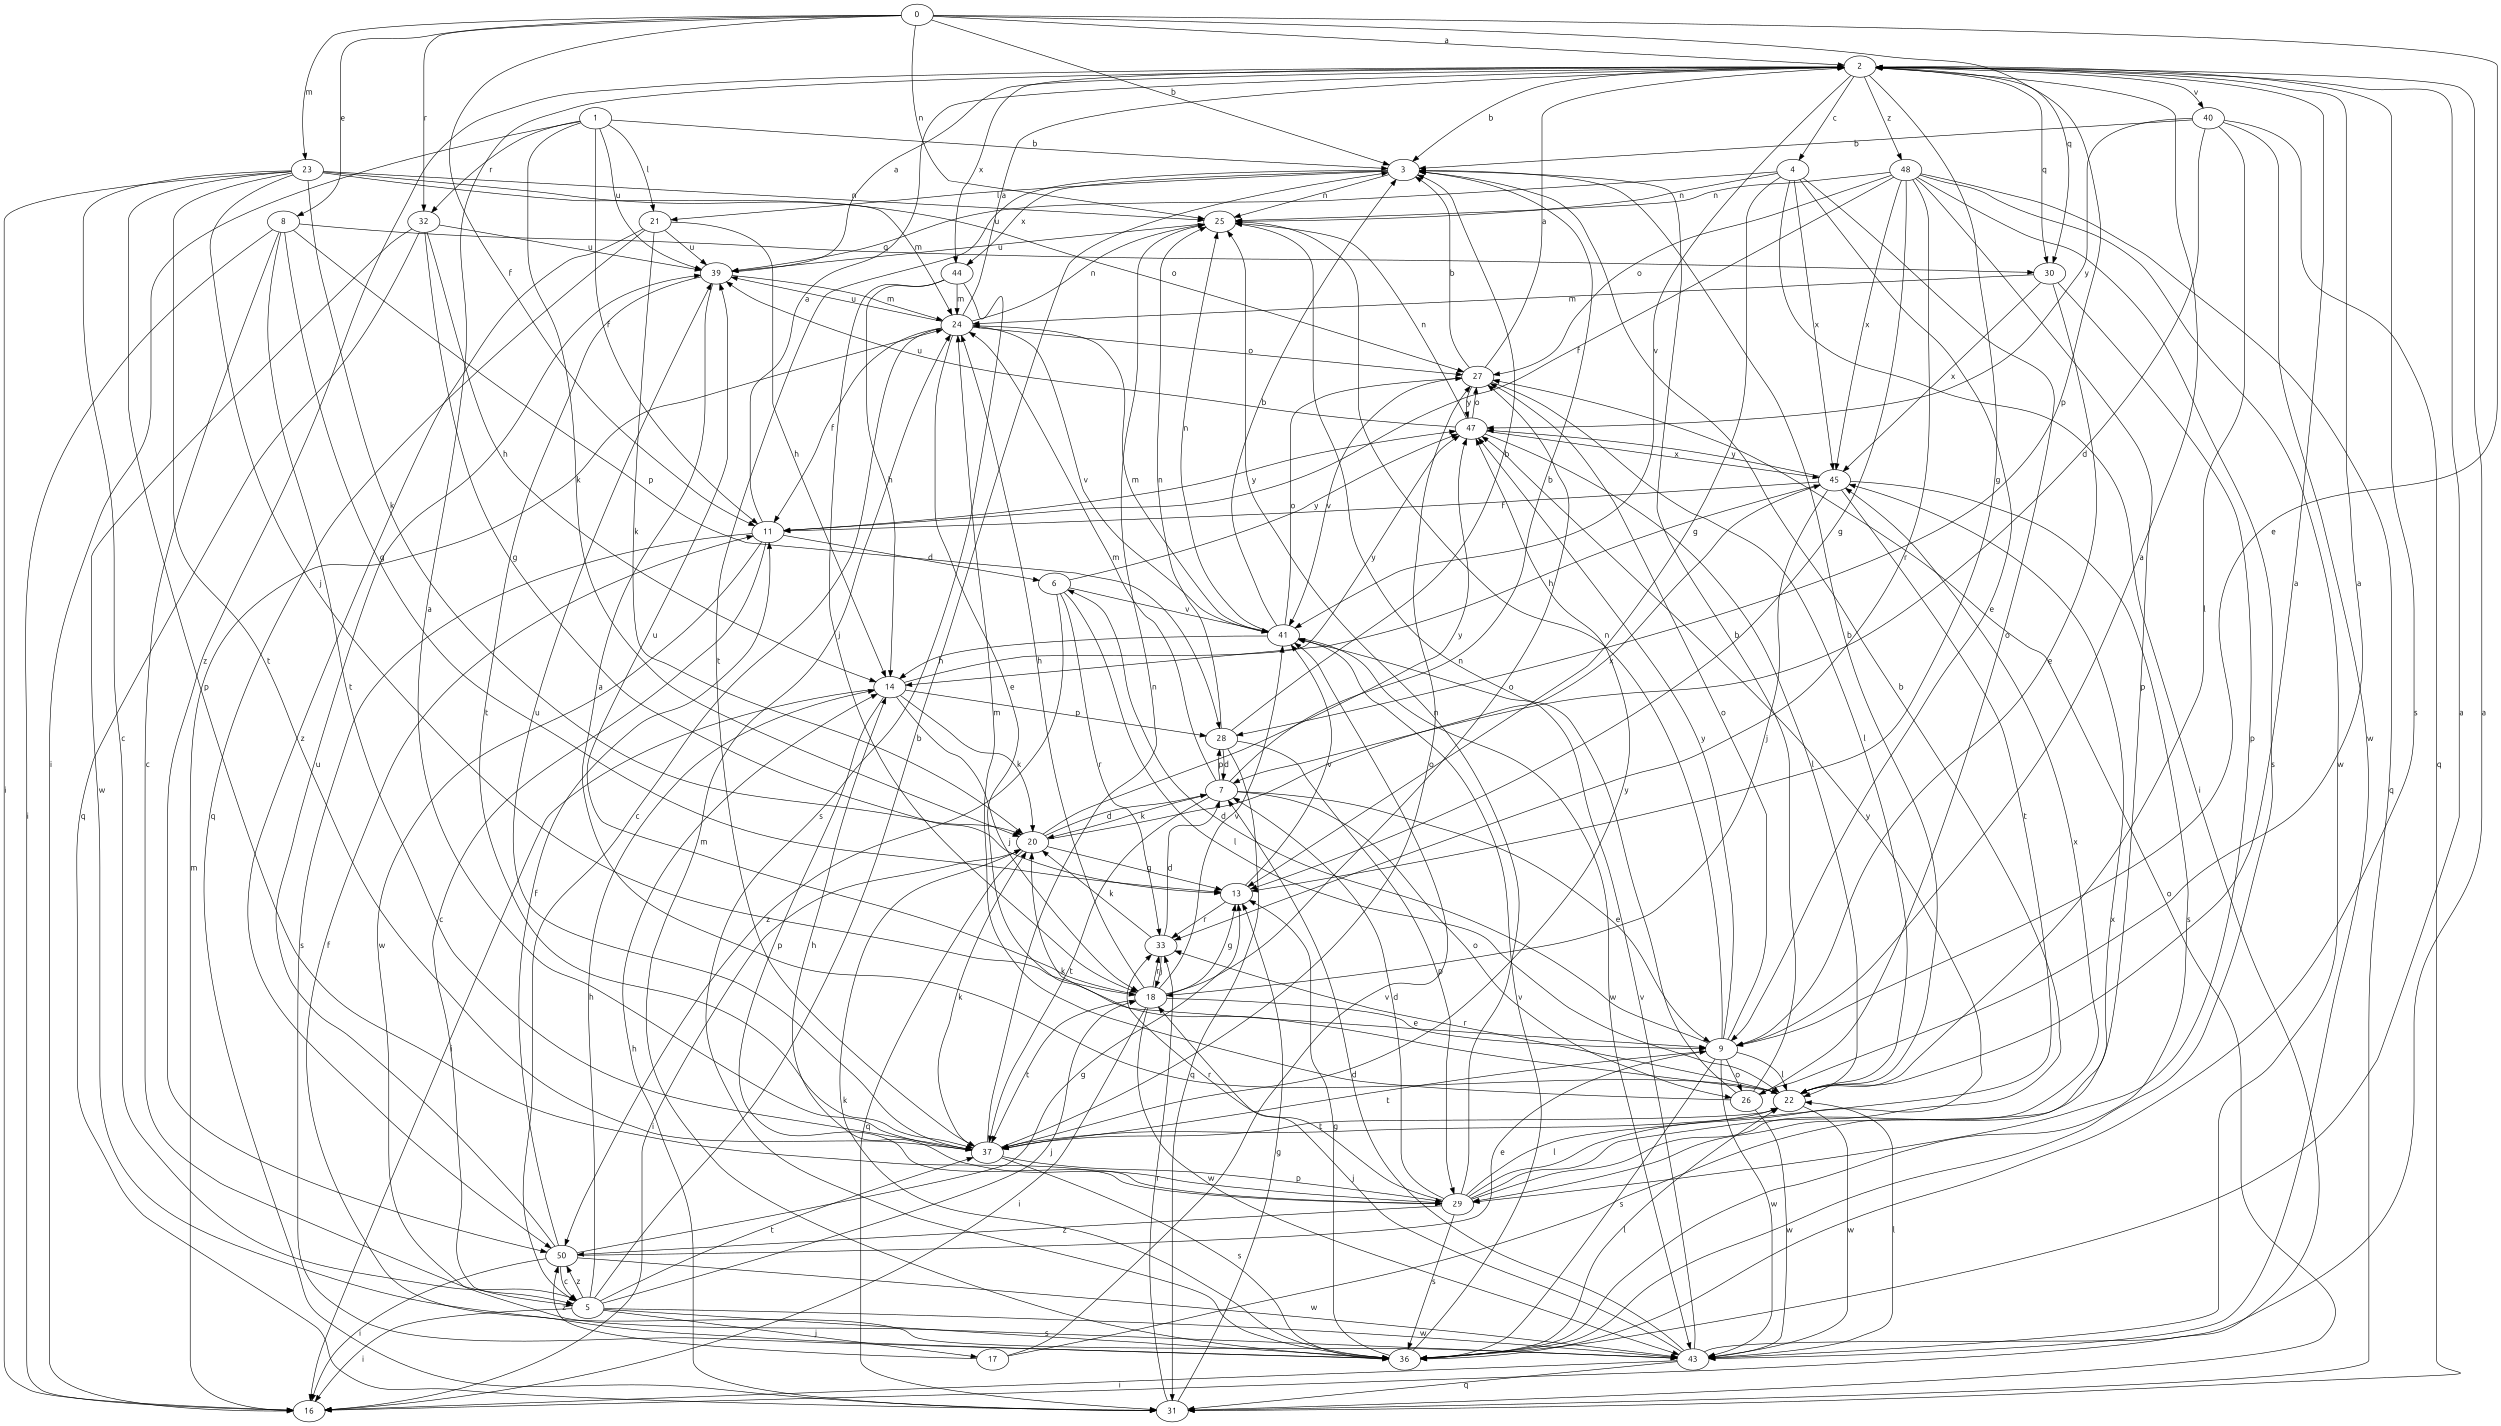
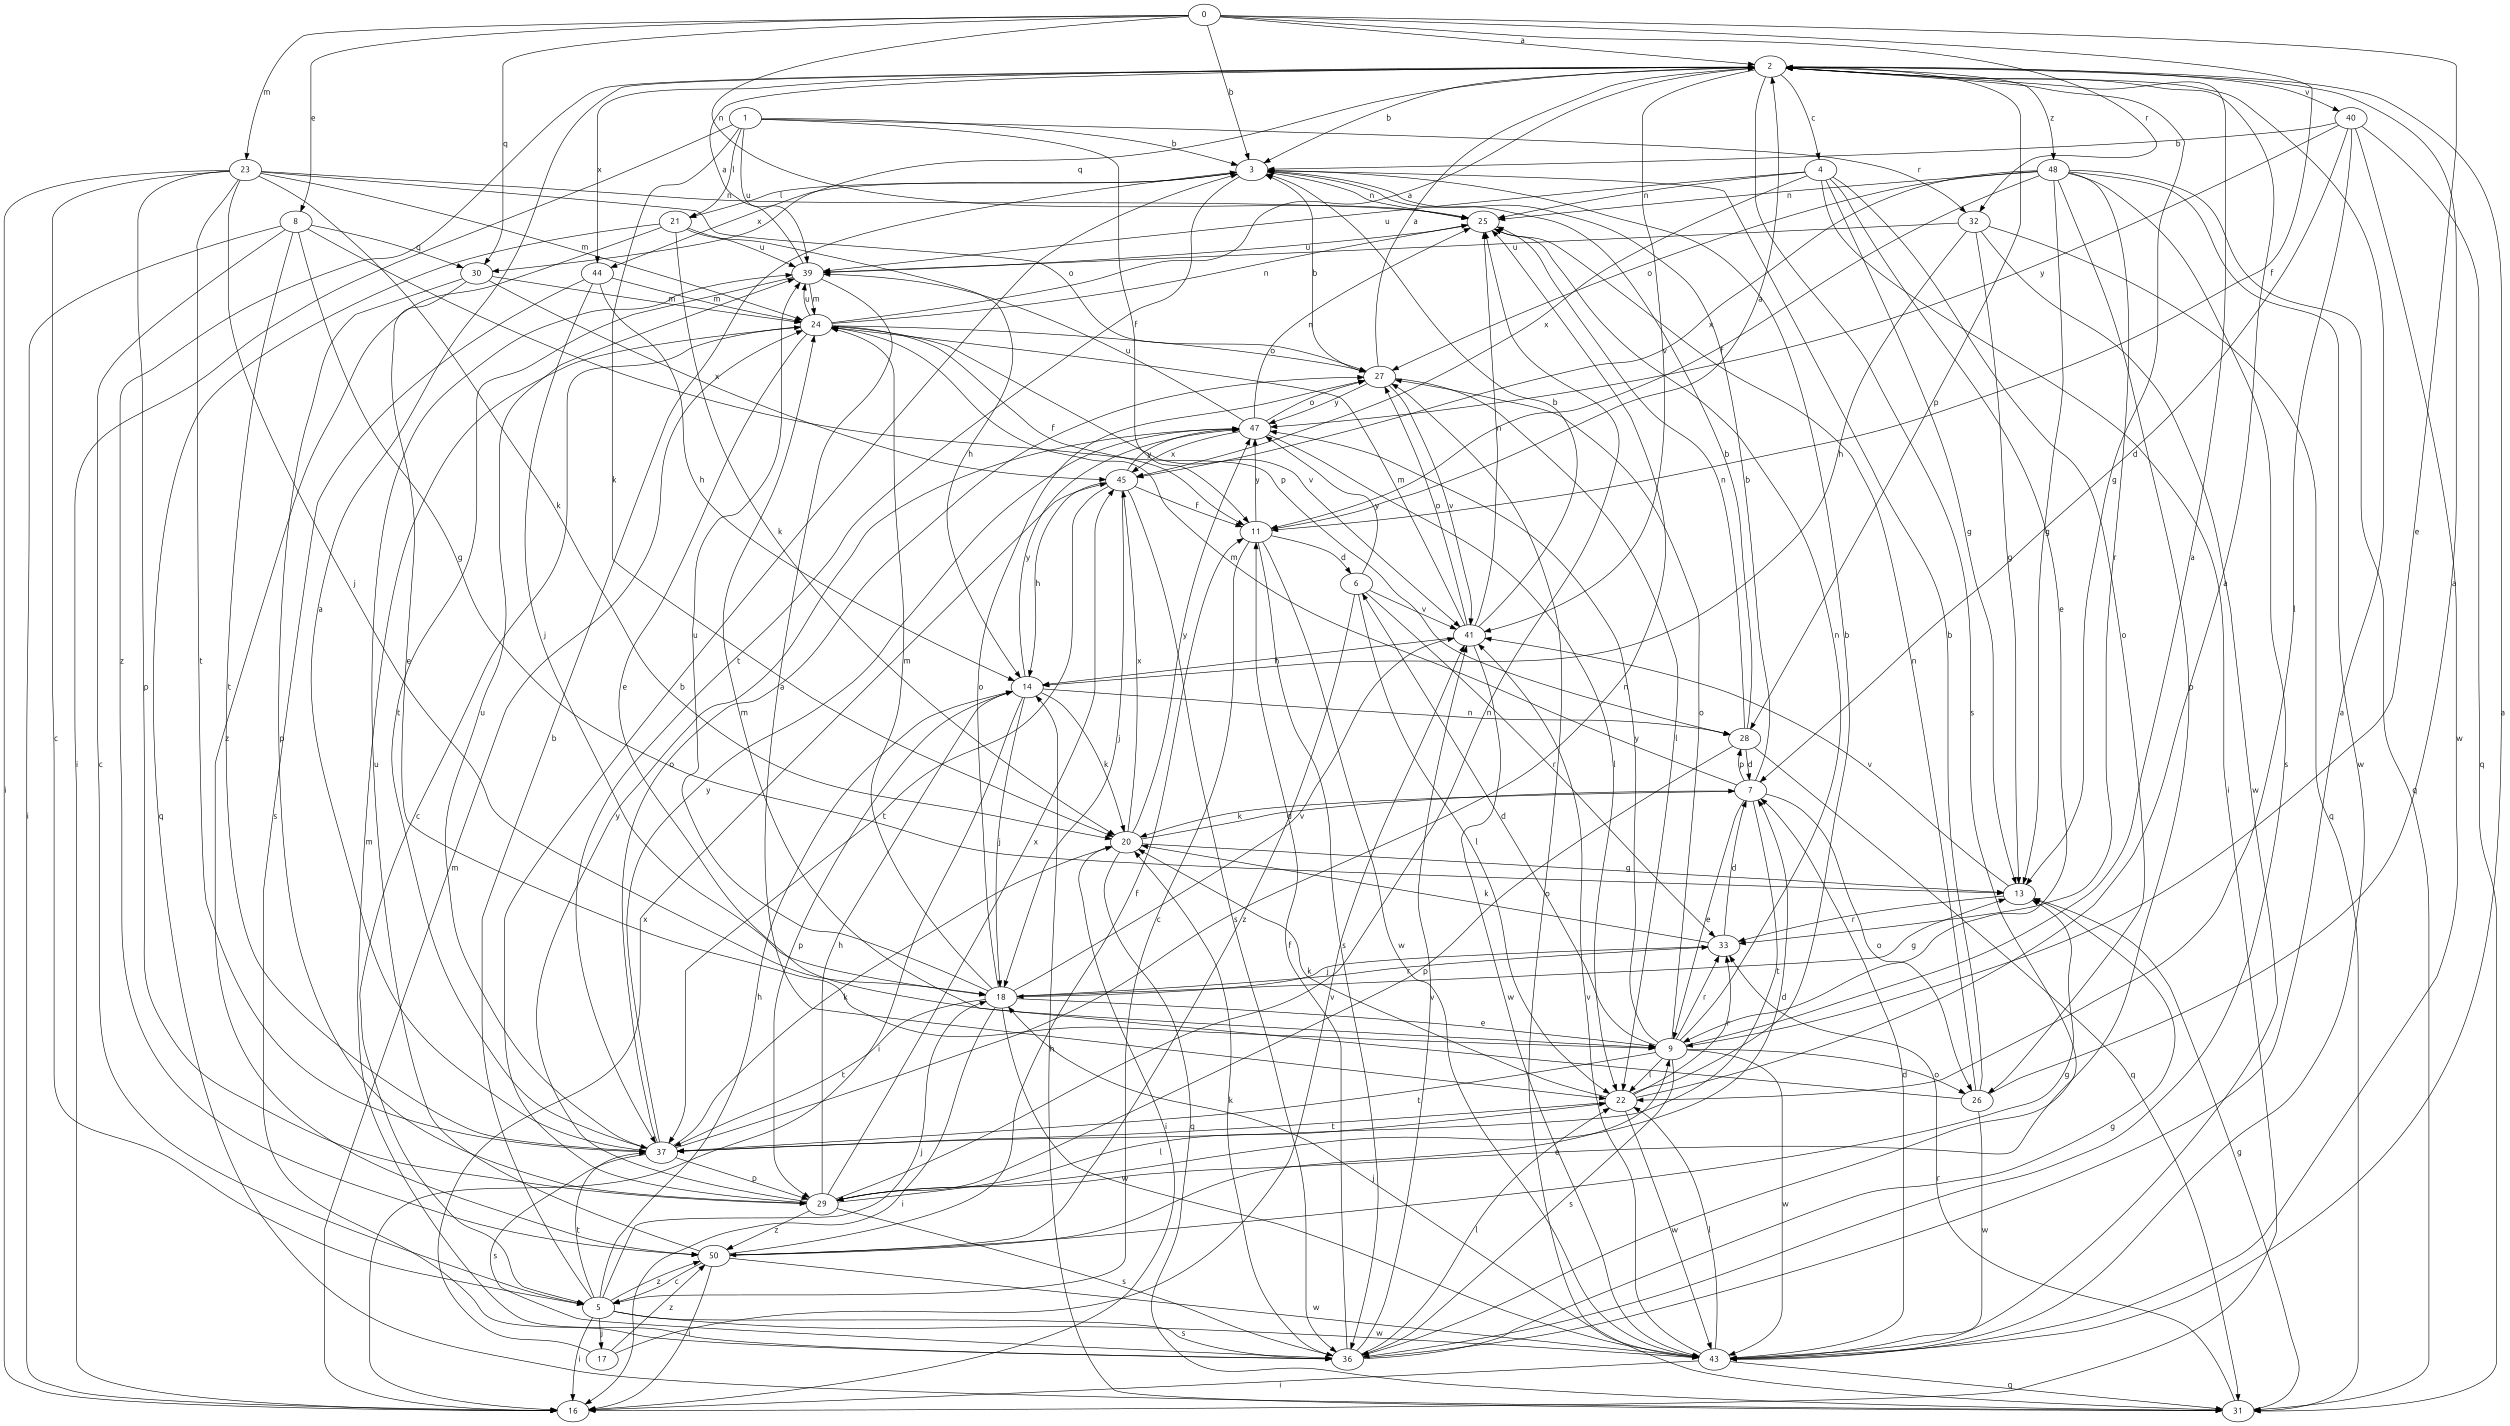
edge "18" -> "24": label "h" -> "m"
edge "14" -> "28": label "p" -> "n"
edge "29" -> "33": now "9" -> "33"
